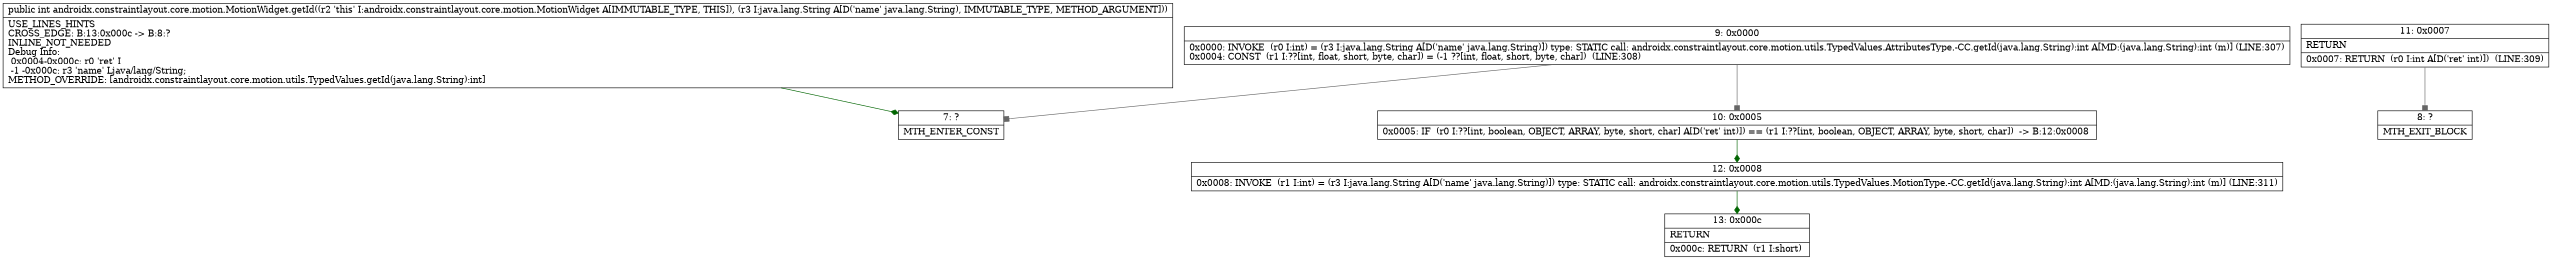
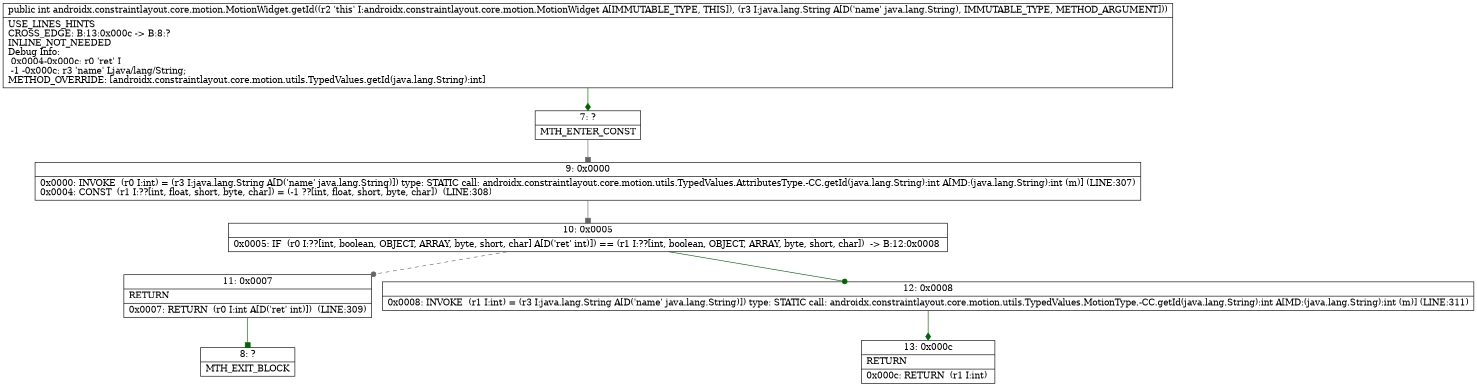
edge "11: 0x0007" -> "8: ?": color gray40 -> darkgreen
edge "9: 0x0000" -> "7: ?": reversed
edge "10: 0x0005" -> "12: 0x0008": arrowhead diamond -> dot
node "13: 0x000c": text "0x000c: RETURN  (r1 I:short)" -> "0x000c: RETURN  (r1 I:int)"
edge "10: 0x0005" -> "11: 0x0007": added
